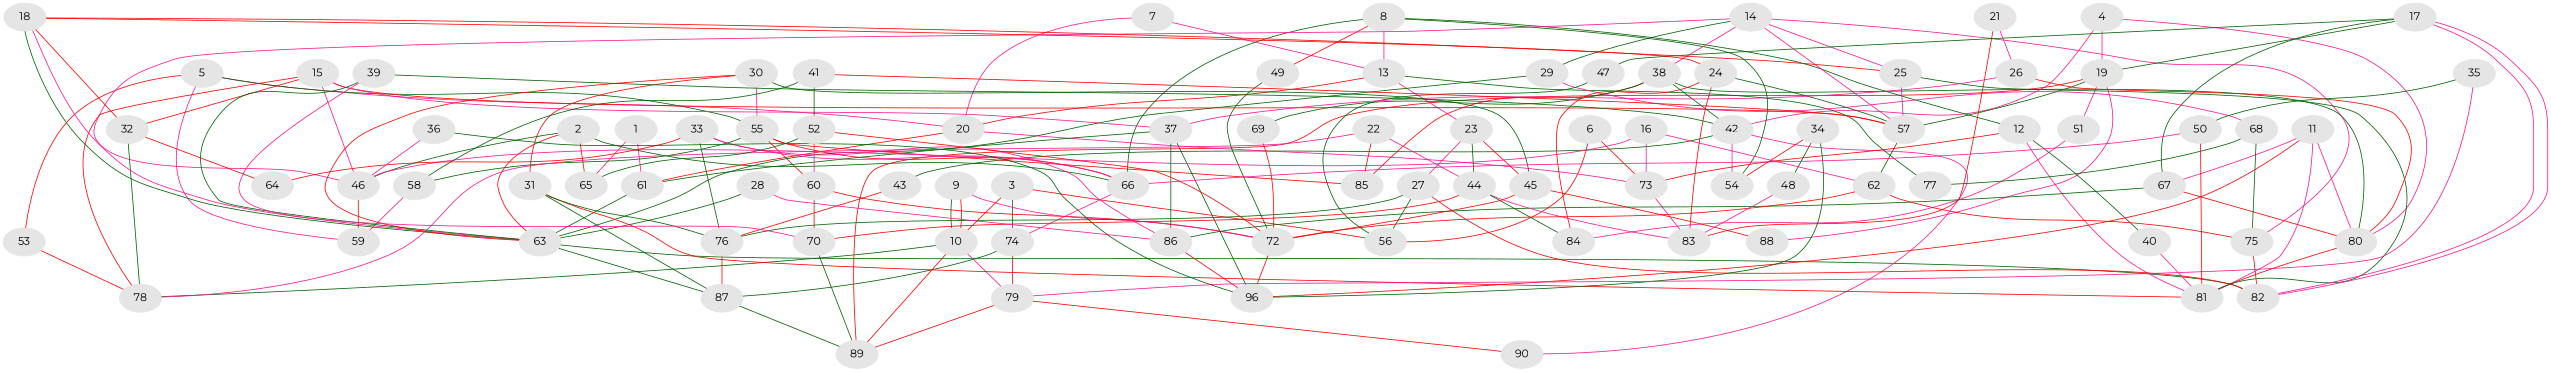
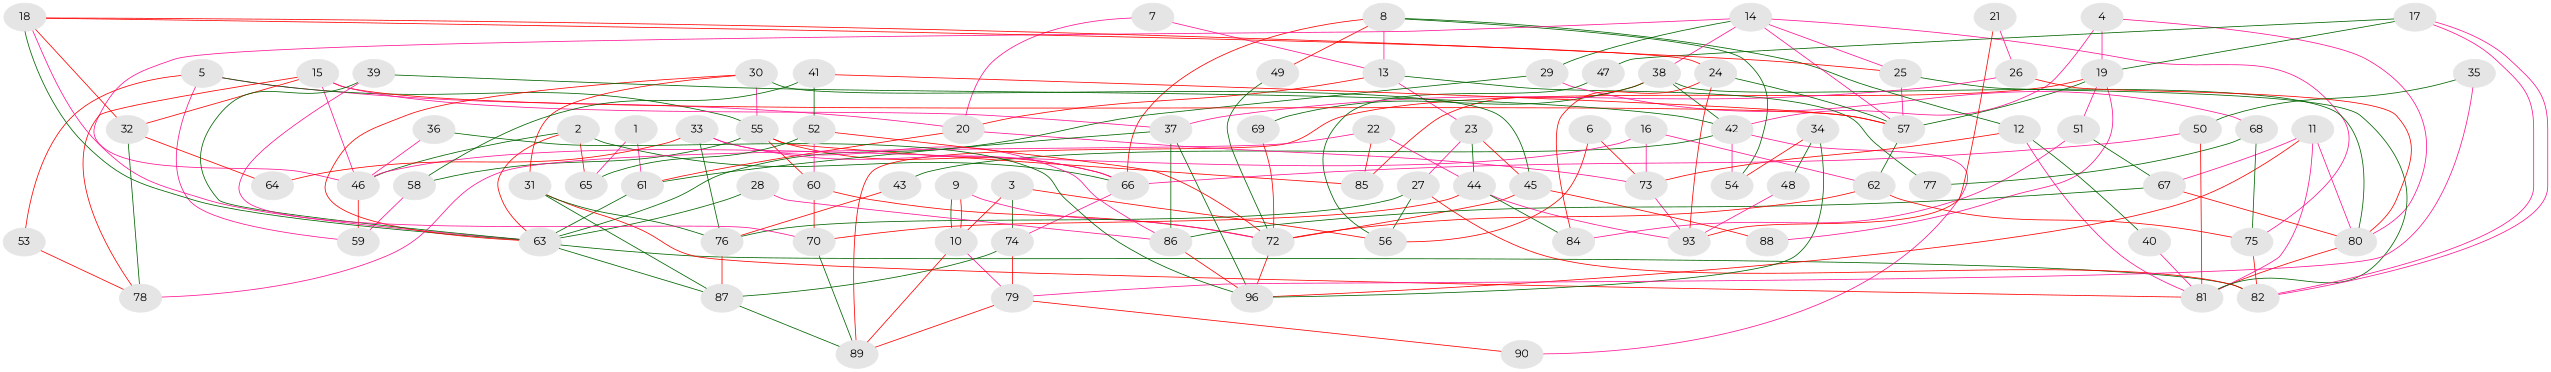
edge "17" -- "67": now "51" -- "67"
edge "8" -- "66": color darkgreen -> red
node "83": label "83" -> "93"
edge "10" -- "78": removed
